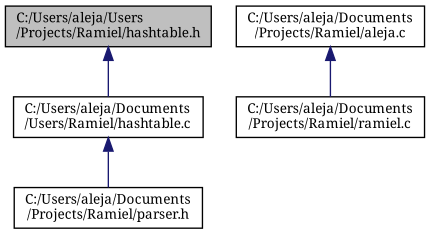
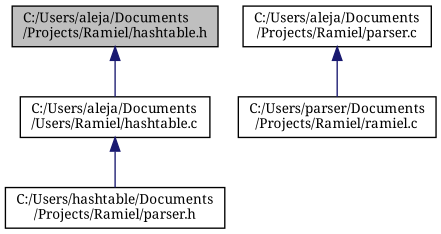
node "C:/Users/aleja/Users /Projects/Ramiel/hashtable.h": label "C:/Users/aleja/Users /Projects/Ramiel/hashtable.h" -> "C:/Users/aleja/Documents /Projects/Ramiel/hashtable.h"
node "C:/Users/aleja/Documents /Projects/Ramiel/aleja.c": label "C:/Users/aleja/Documents /Projects/Ramiel/aleja.c" -> "C:/Users/aleja/Documents /Projects/Ramiel/parser.c"
node "C:/Users/aleja/Documents /Projects/Ramiel/ramiel.c": label "C:/Users/aleja/Documents /Projects/Ramiel/ramiel.c" -> "C:/Users/parser/Documents /Projects/Ramiel/ramiel.c"
node "C:/Users/aleja/Documents /Projects/Ramiel/parser.h": label "C:/Users/aleja/Documents /Projects/Ramiel/parser.h" -> "C:/Users/hashtable/Documents /Projects/Ramiel/parser.h"
